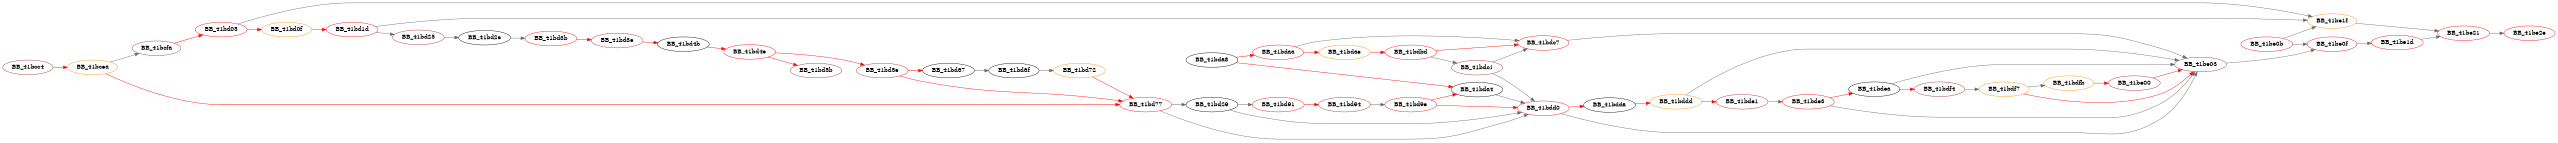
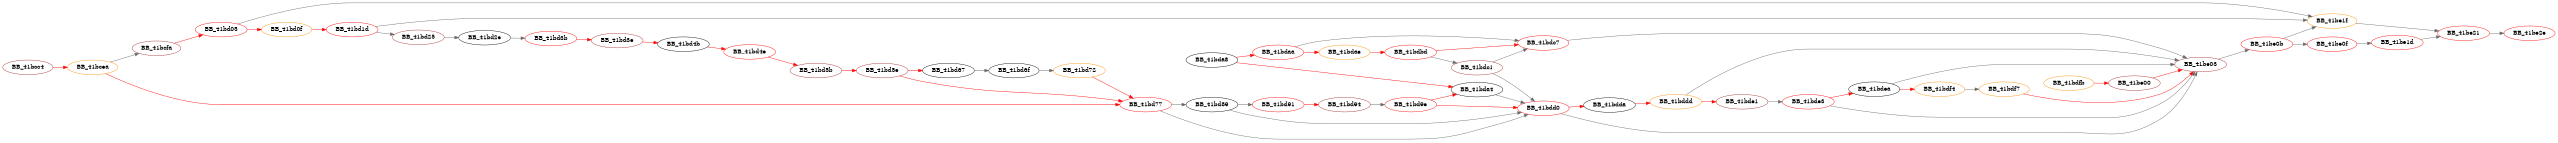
edge "BB_41bd4e" -> "BB_41bd5e": now "BB_41bd5b" -> "BB_41bd5e"
edge "BB_41be03" -> "BB_41be0f": now "BB_41be03" -> "BB_41be0b"
edge "BB_41bdf7" -> "BB_41bdfb": removed
node "BB_41bdf4": color brown -> darkorange
node "BB_41bd29": label "BB_41bd29" -> "BB_41bd89"
